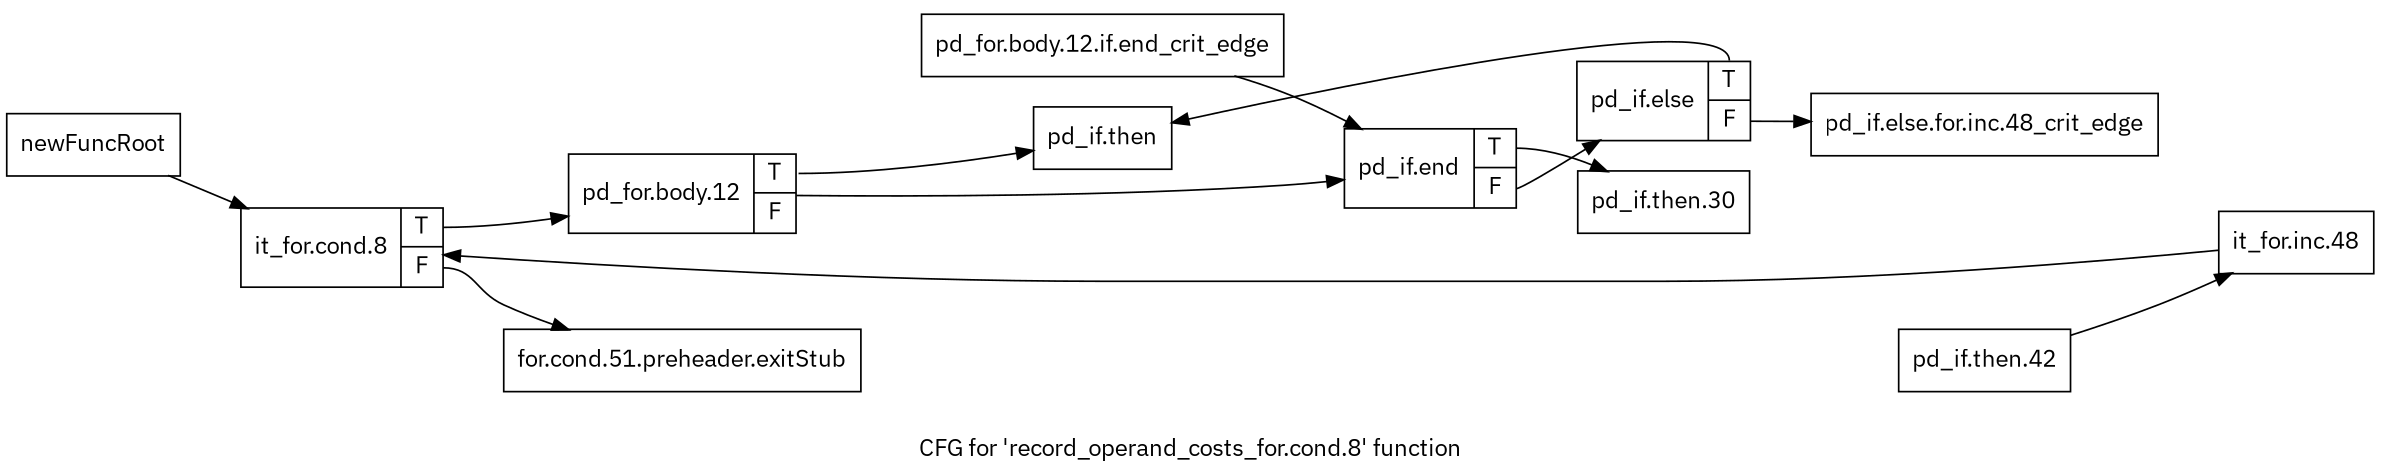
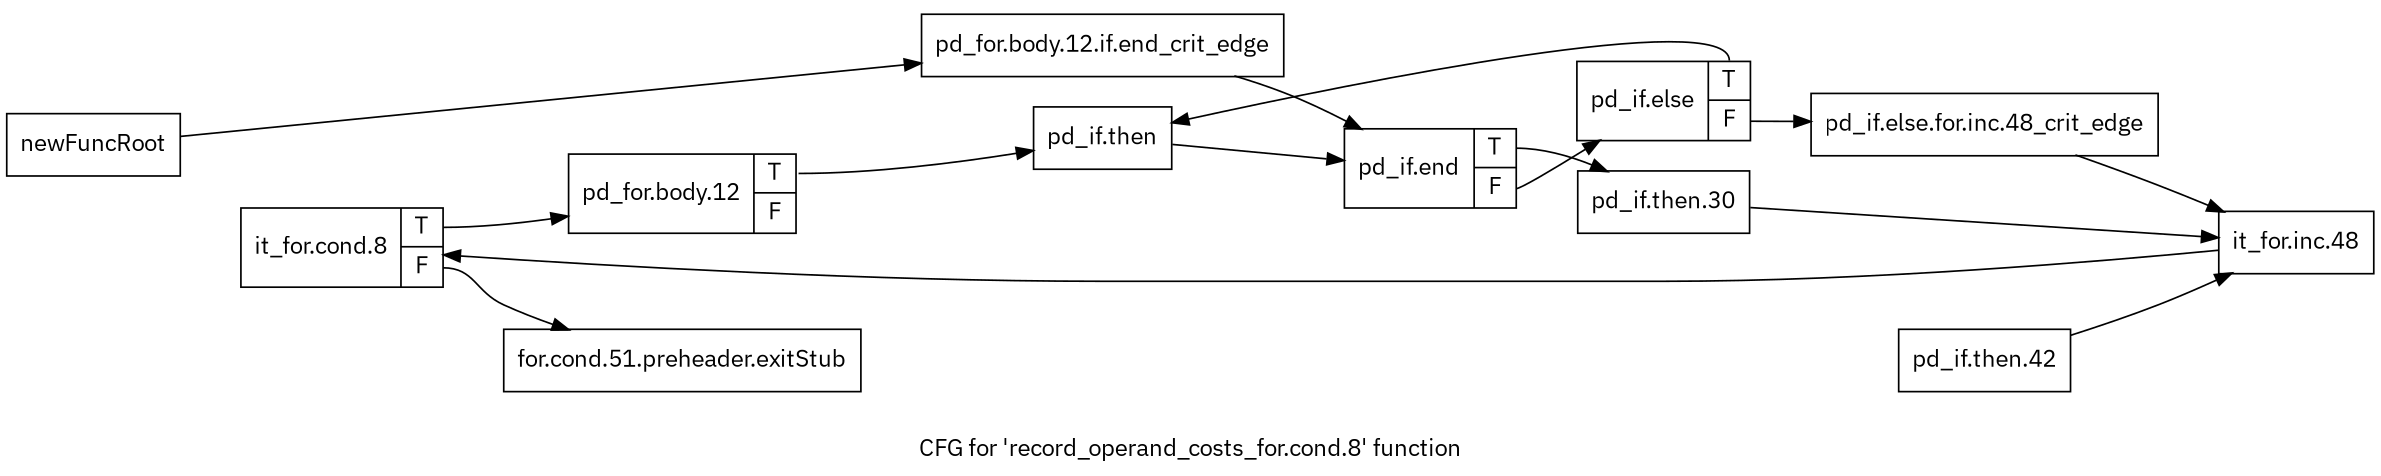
edge "pd_if.else.for.inc.48_crit_edge" -> "it_for.inc.48": added
edge "newFuncRoot" -> "it_for.cond.8": now "newFuncRoot" -> "pd_for.body.12.if.end_crit_edge"
edge "pd_for.body.12" -> "pd_if.end": now "pd_if.then" -> "pd_if.end"
edge "pd_if.then.30" -> "it_for.inc.48": added
